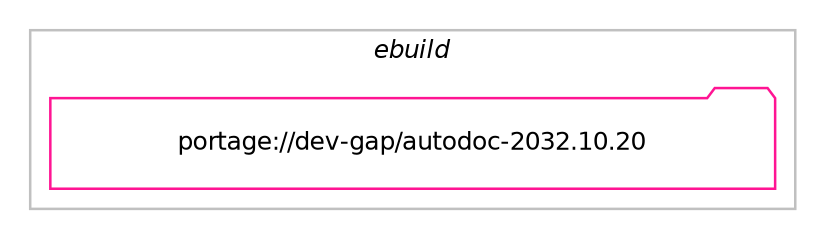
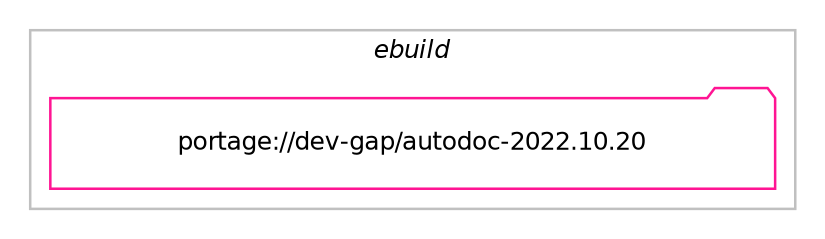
node "portage://dev-gap/autodoc-2032.10.20": label "portage://dev-gap/autodoc-2032.10.20" -> "portage://dev-gap/autodoc-2022.10.20"
